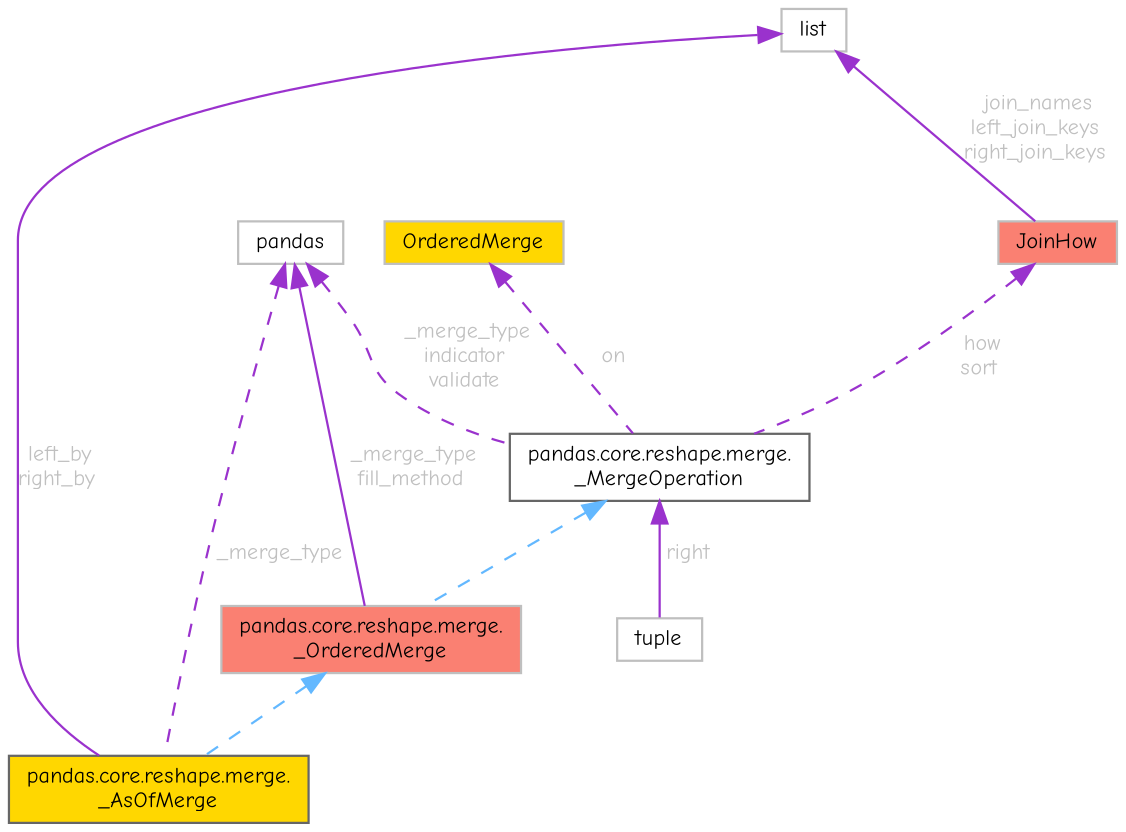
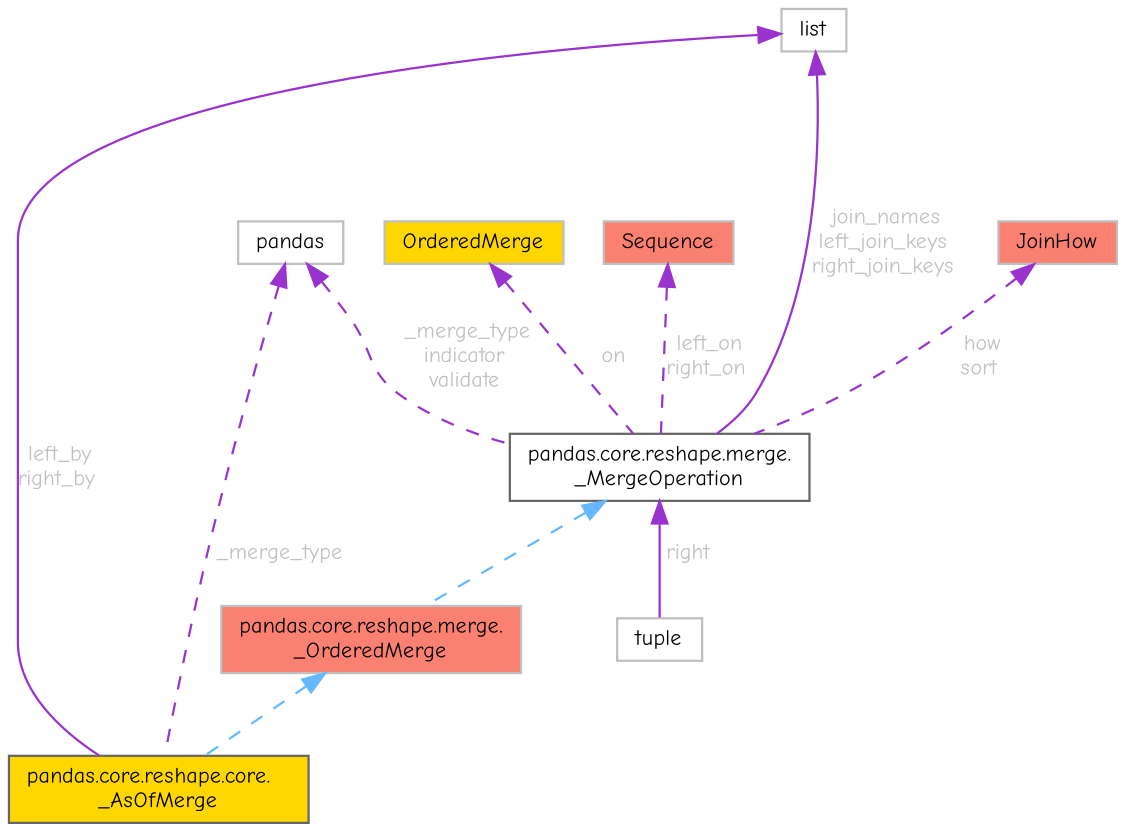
edge "JoinHow" -> "list": now "pandas.core.reshape.merge. _MergeOperation" -> "list"
node "Sequence": added
edge "pandas.core.reshape.merge. _OrderedMerge" -> "pandas": removed, label "_merge_type fill_method"
node "pandas.core.reshape.merge. _AsOfMerge": label "pandas.core.reshape.merge. _AsOfMerge" -> "pandas.core.reshape.core. _AsOfMerge"
